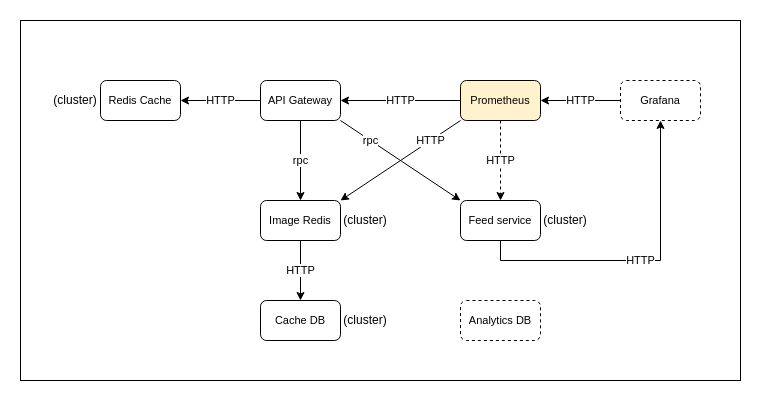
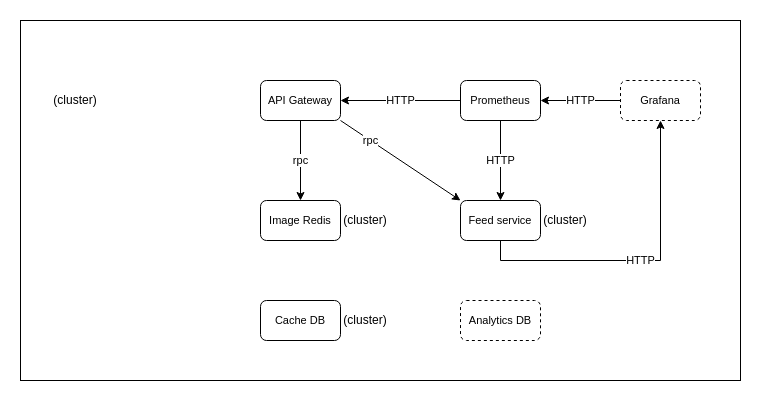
node "Redis Cache": removed
edge "API Gateway" -> "Redis Cache": removed, label "HTTP"
node "Prometheus": fillcolor #fff2cc -> #ffffff
edge "Prometheus" -> "Feed service": style dashed -> solid
edge "Prometheus" -> "Image Redis": removed, label "HTTP"
edge "Image Redis" -> "Cache DB": removed, label "HTTP"
